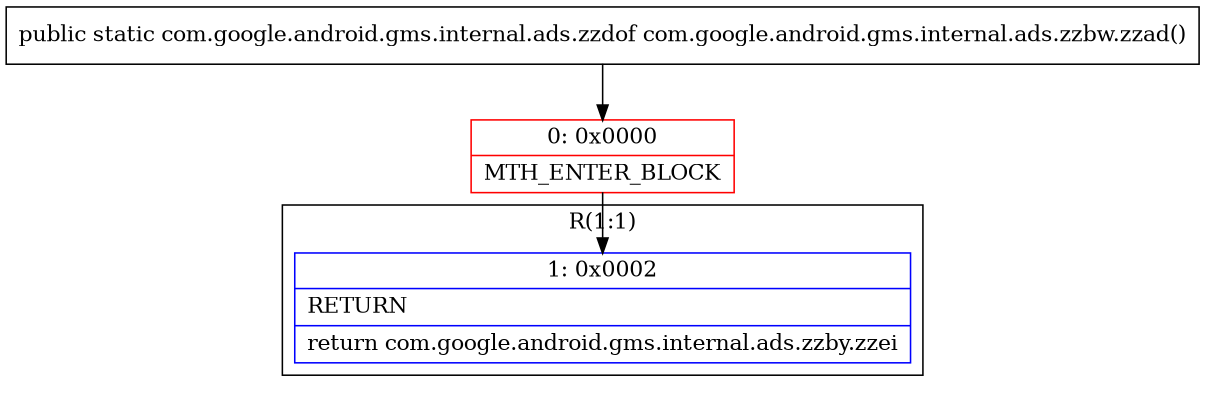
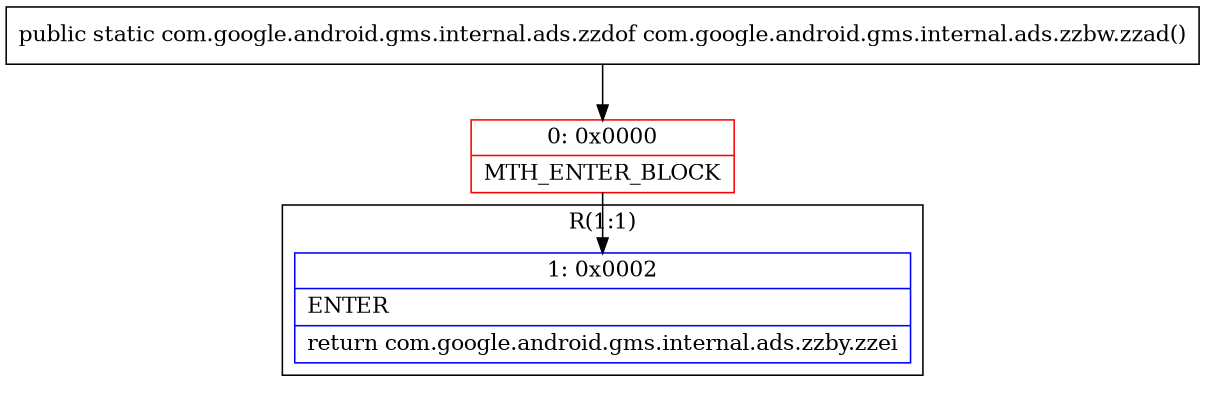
node "1: 0x0002": text "RETURN" -> "ENTER"
